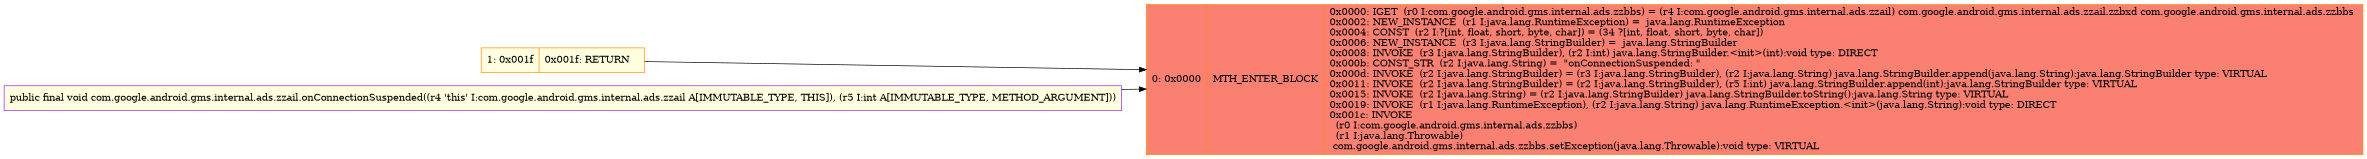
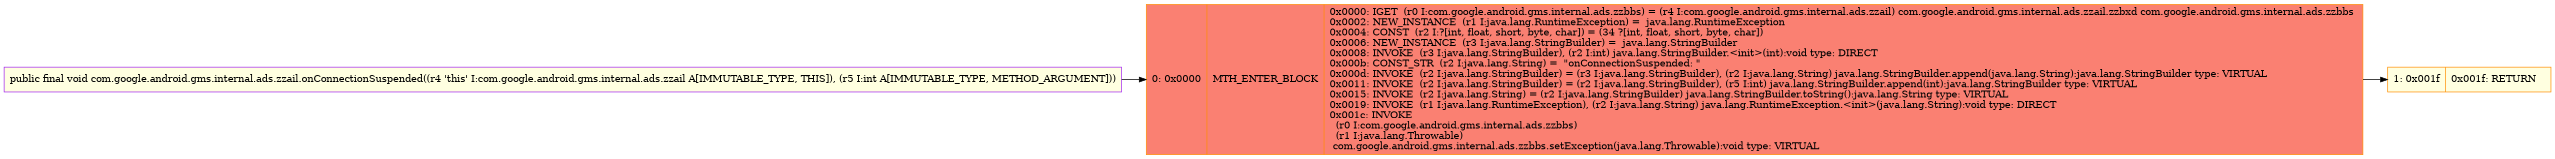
edge "1: 0x001f" -> "0: 0x0000": reversed
